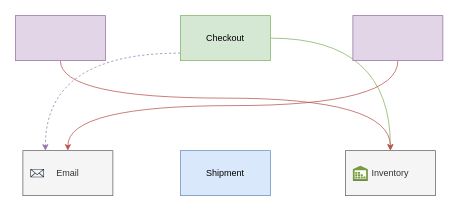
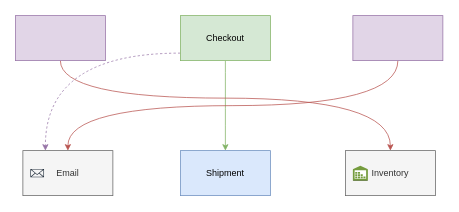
edge "Checkout" -> "Inventory": now "Checkout" -> "Shipment"
